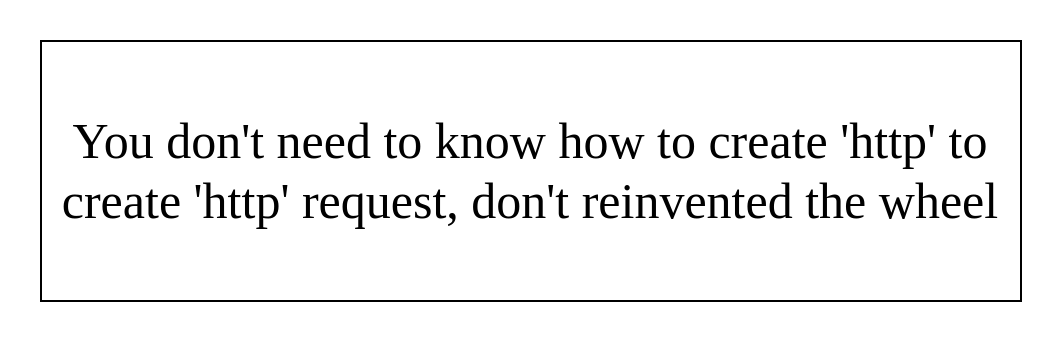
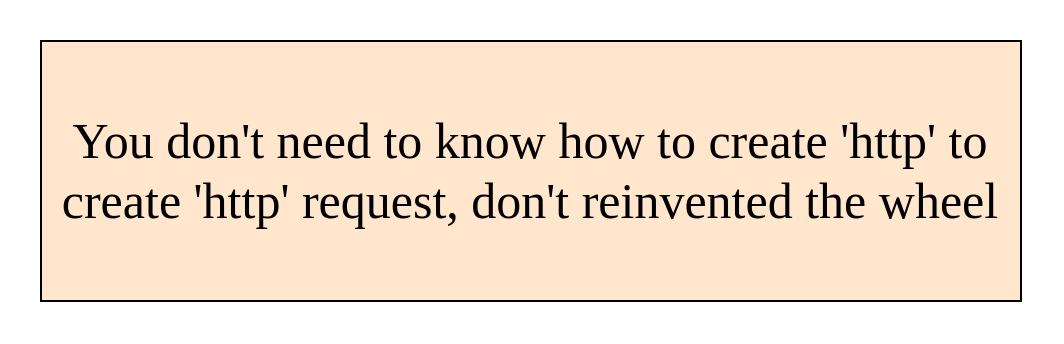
node "You don't need to know how to create 'http' to create 'http' request, don't reinvented the wheel": fillcolor #ffffff -> #ffe6cc
